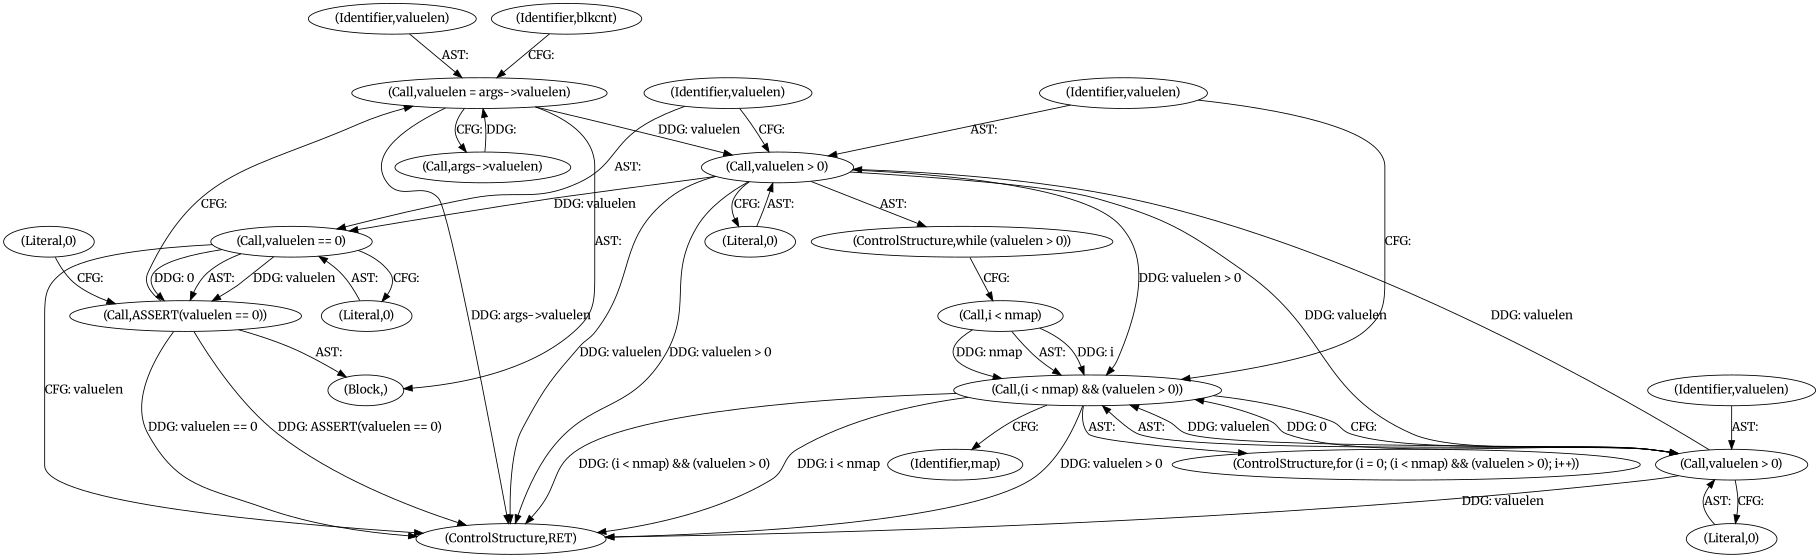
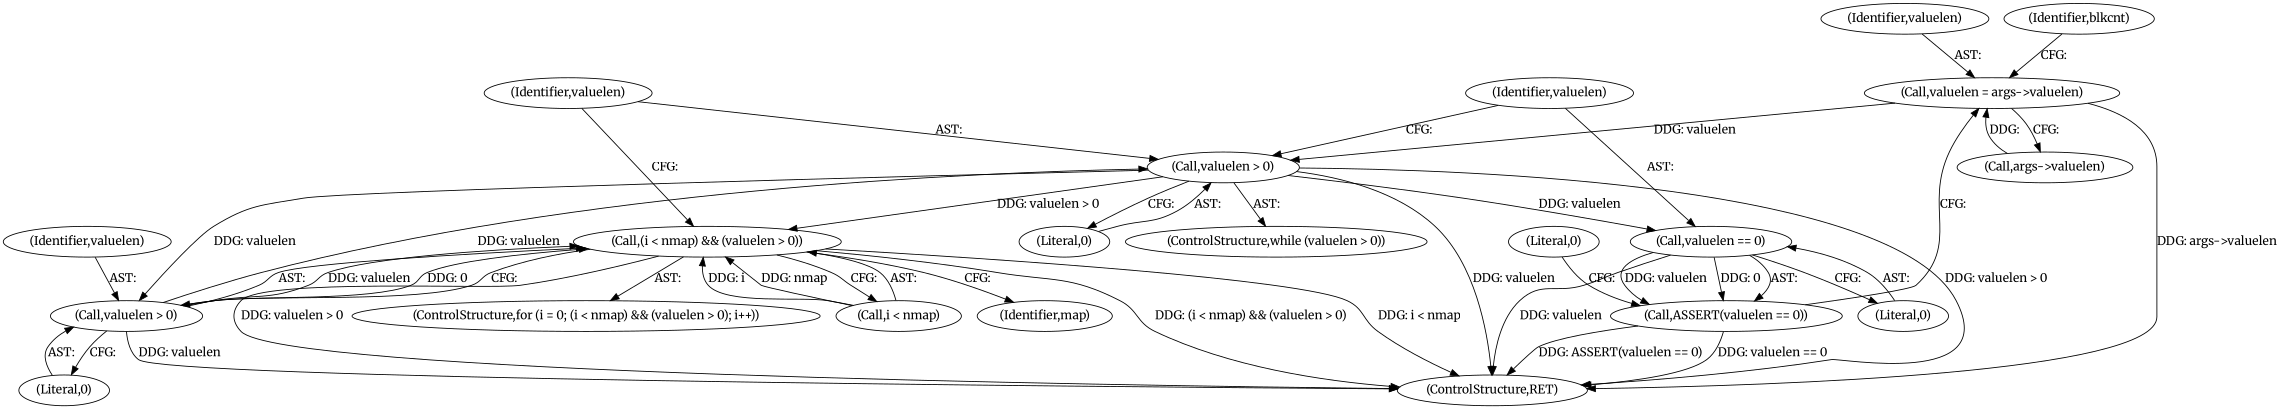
edge "(ControlStructure,while (valuelen > 0))" -> "(Call,i < nmap)": now "(Call,(i < nmap) && (valuelen > 0))" -> "(Call,i < nmap)"
edge "(Call,valuelen == 0)" -> "(ControlStructure,RET)": label "CFG: valuelen" -> "DDG: valuelen"
node "(Block,)": removed
